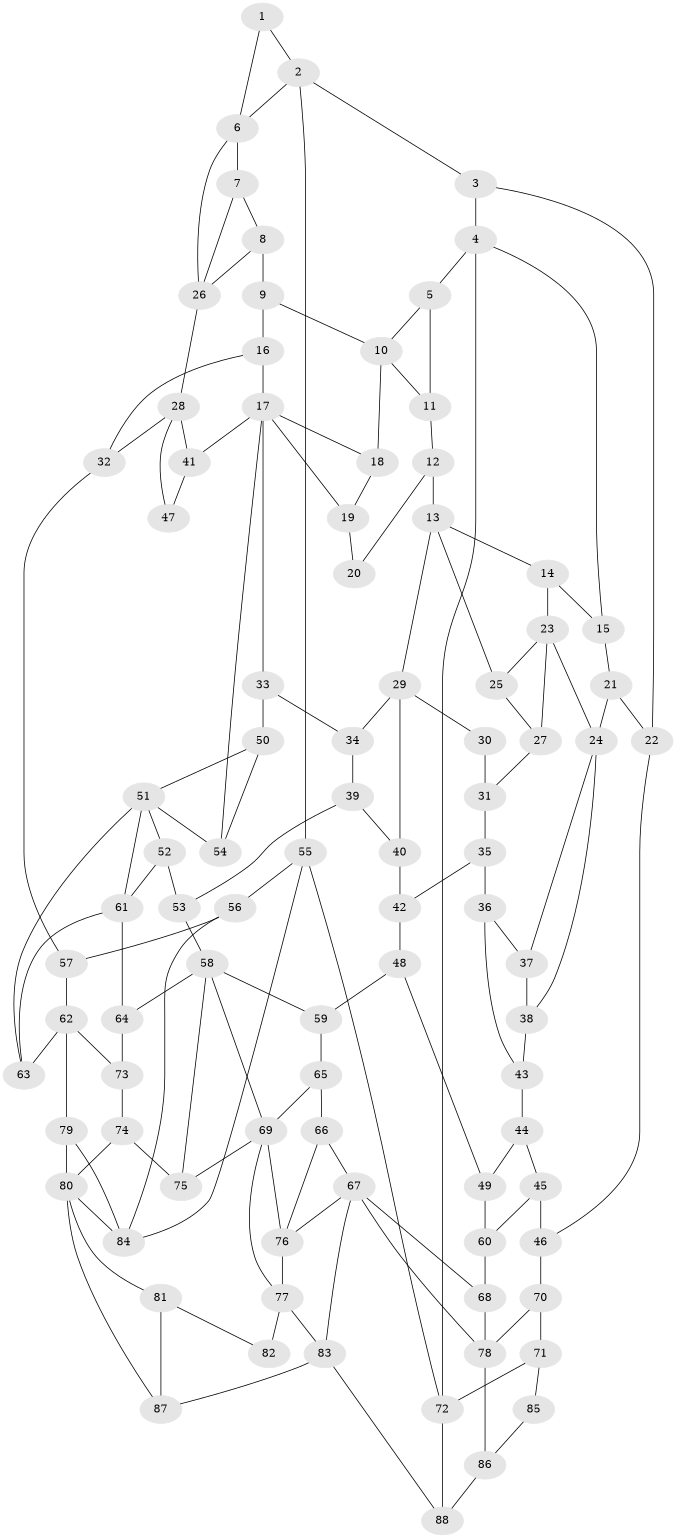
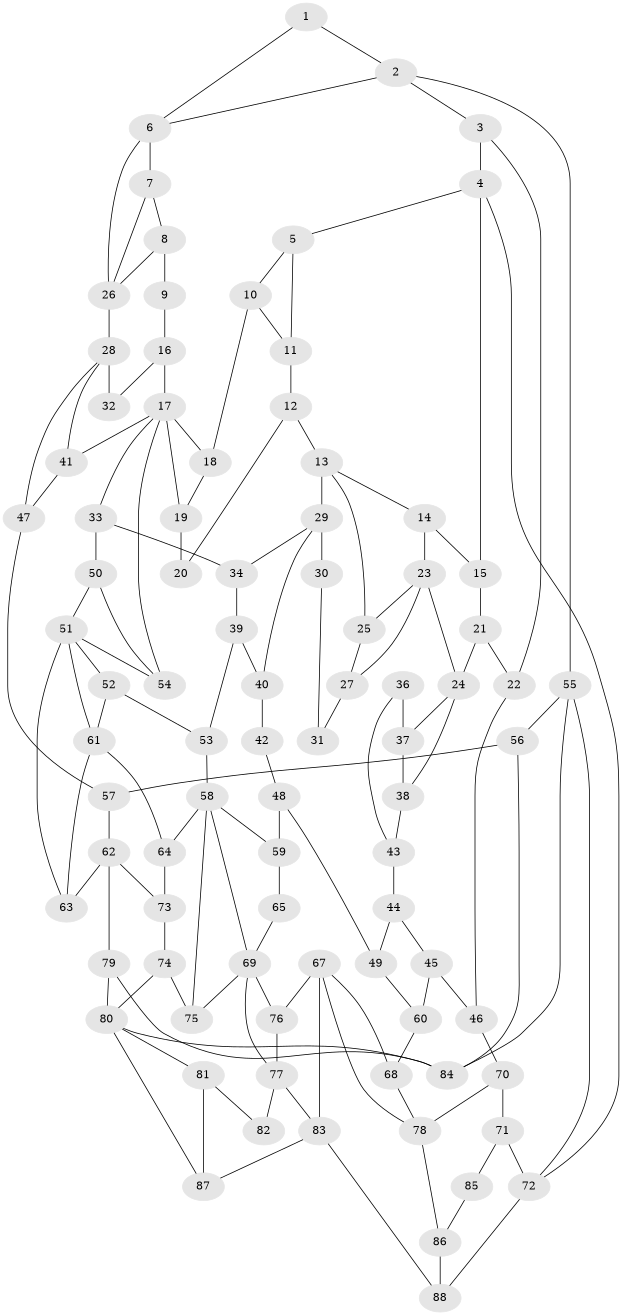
edge "9" -- "10": removed
edge "32" -- "57": now "47" -- "57"
node "35": removed
node "66": removed
